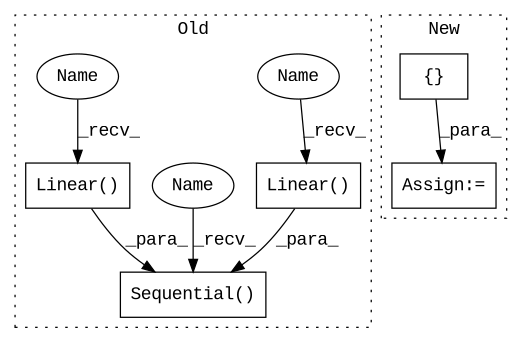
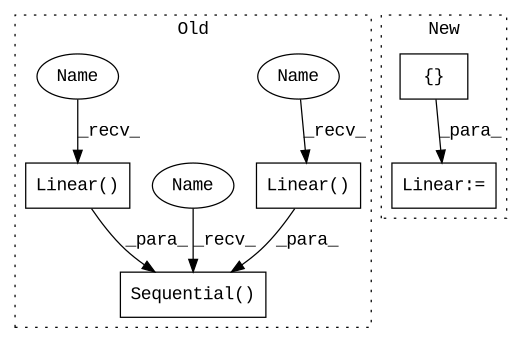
node "Assign:=": label "Assign:=" -> "Linear:="
